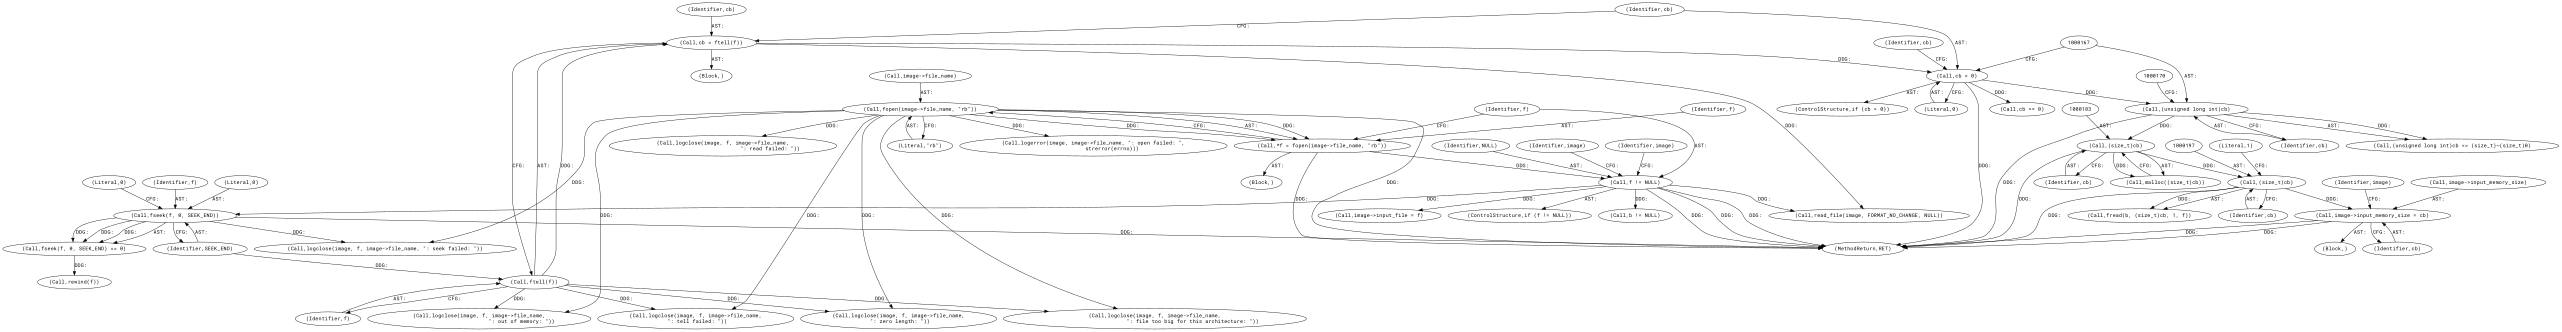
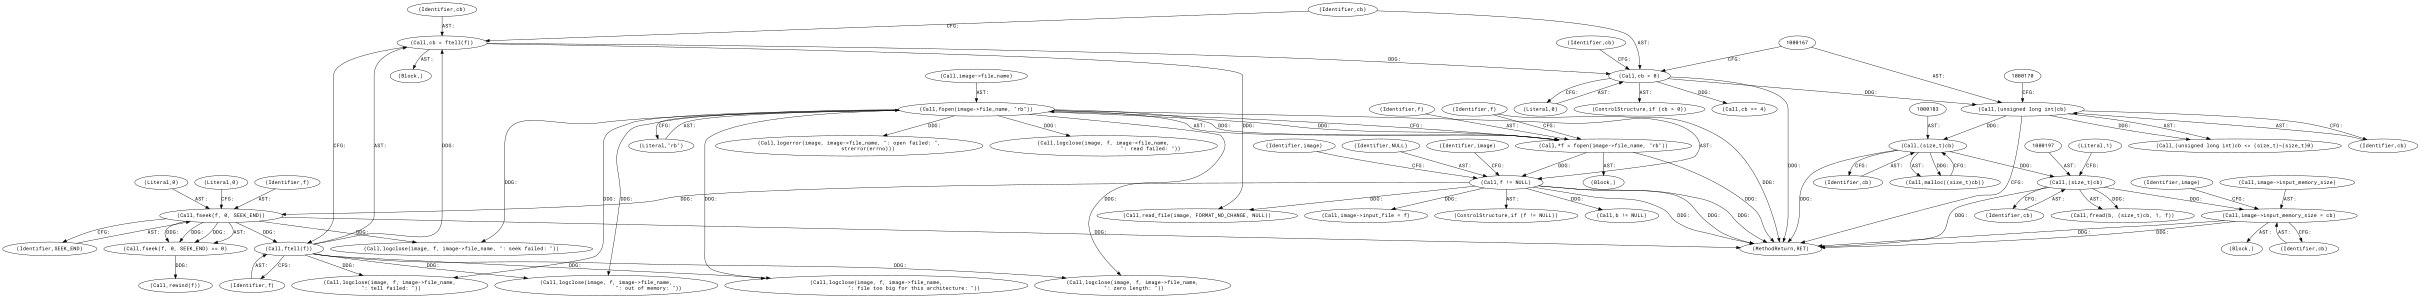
node "(Call,cb == 0)": label "(Call,cb == 0)" -> "(Call,cb == 4)"
edge "(Call,(unsigned long int)cb)" -> "(MethodReturn,RET)": label "DDG: " -> "CFG: "
edge "(Identifier,SEEK_END)" -> "(Call,ftell(f))": now "(Call,fseek(f, 0, SEEK_END))" -> "(Call,ftell(f))"
